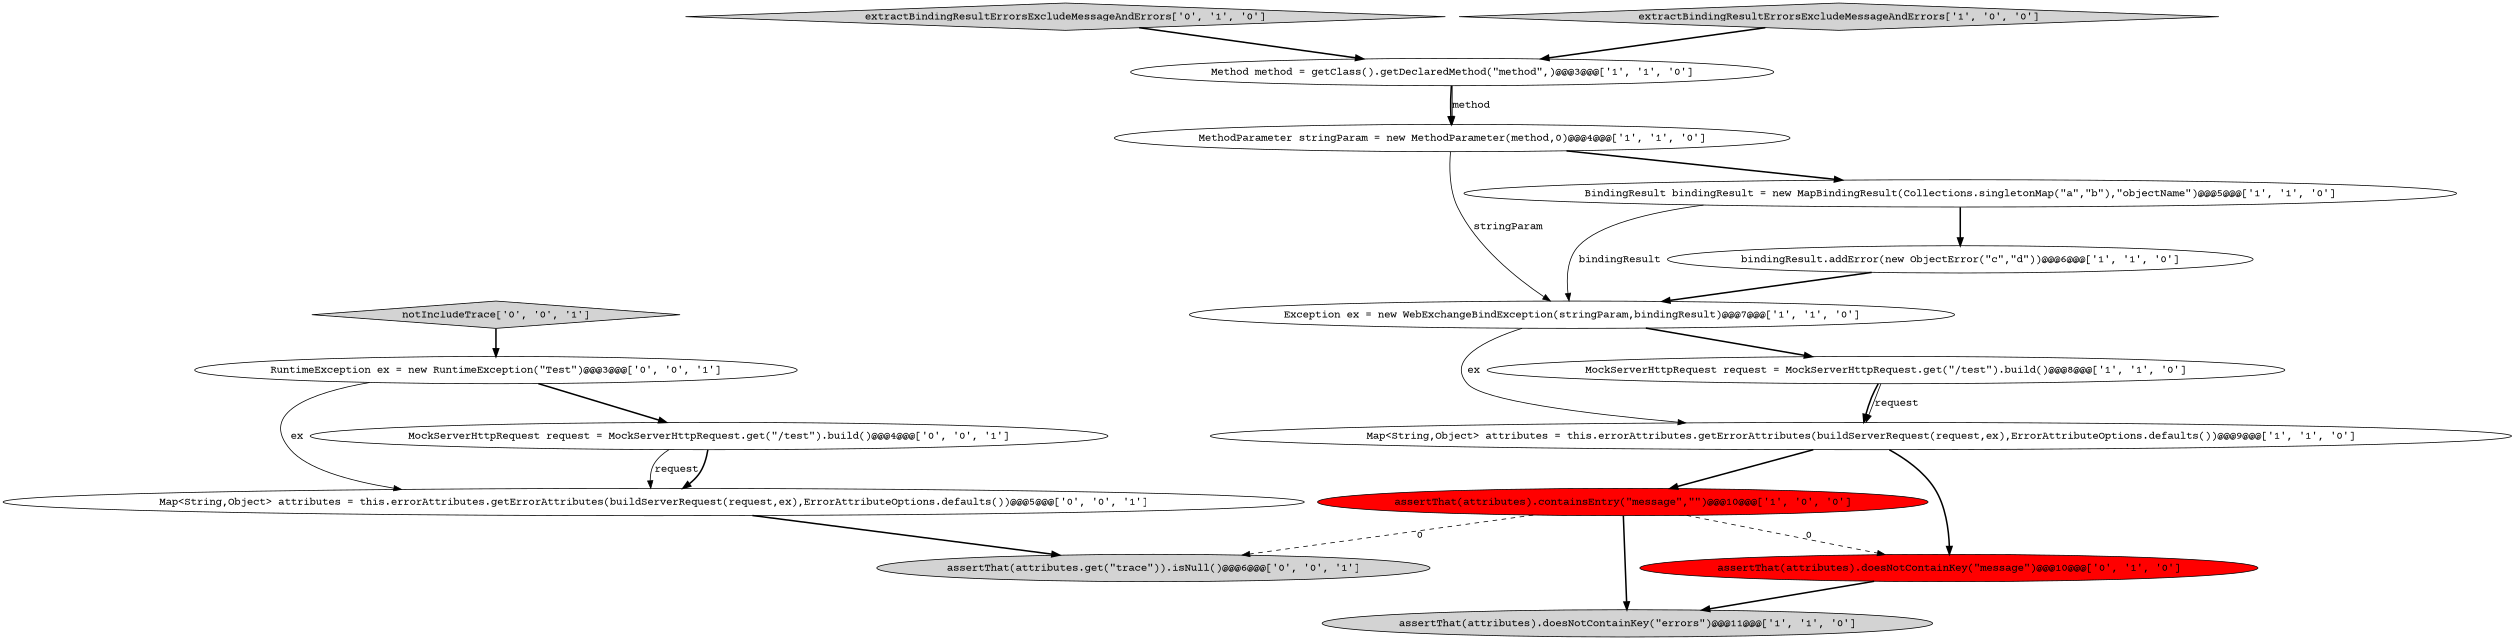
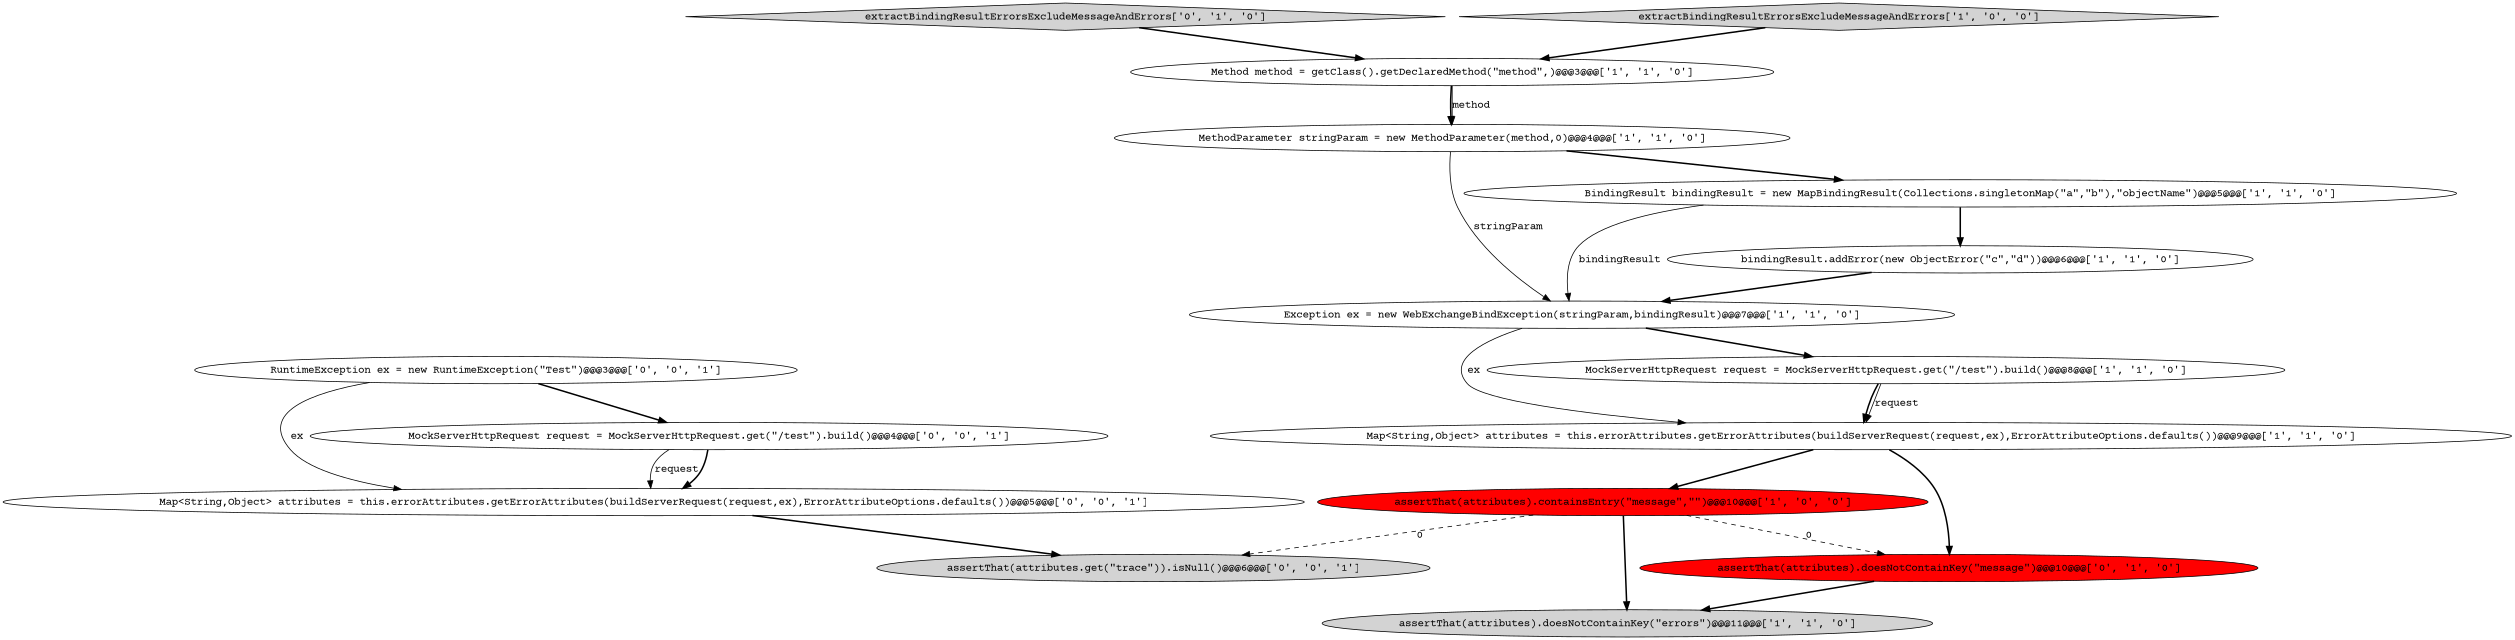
node "notIncludeTrace['0', '0', '1']": removed
